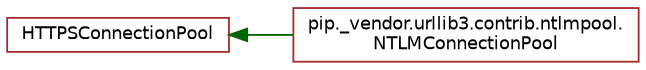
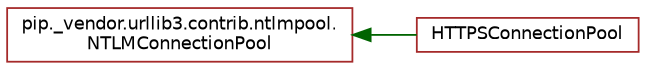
edge "pip._vendor.urllib3.contrib.ntlmpool. NTLMConnectionPool" -> "HTTPSConnectionPool": reversed
